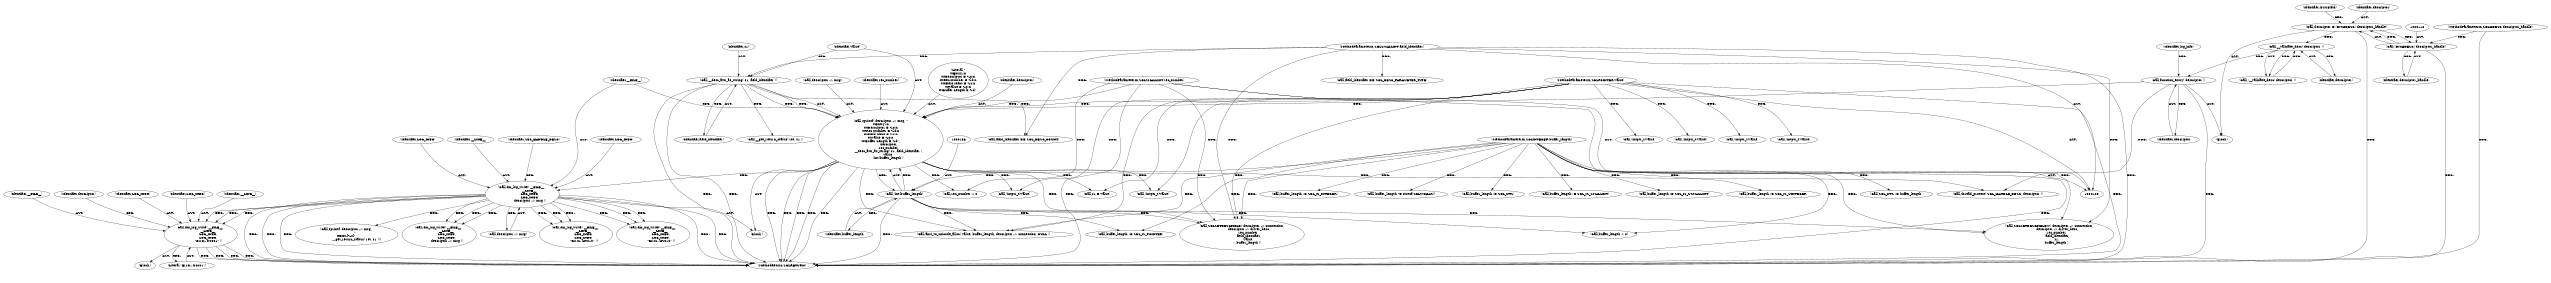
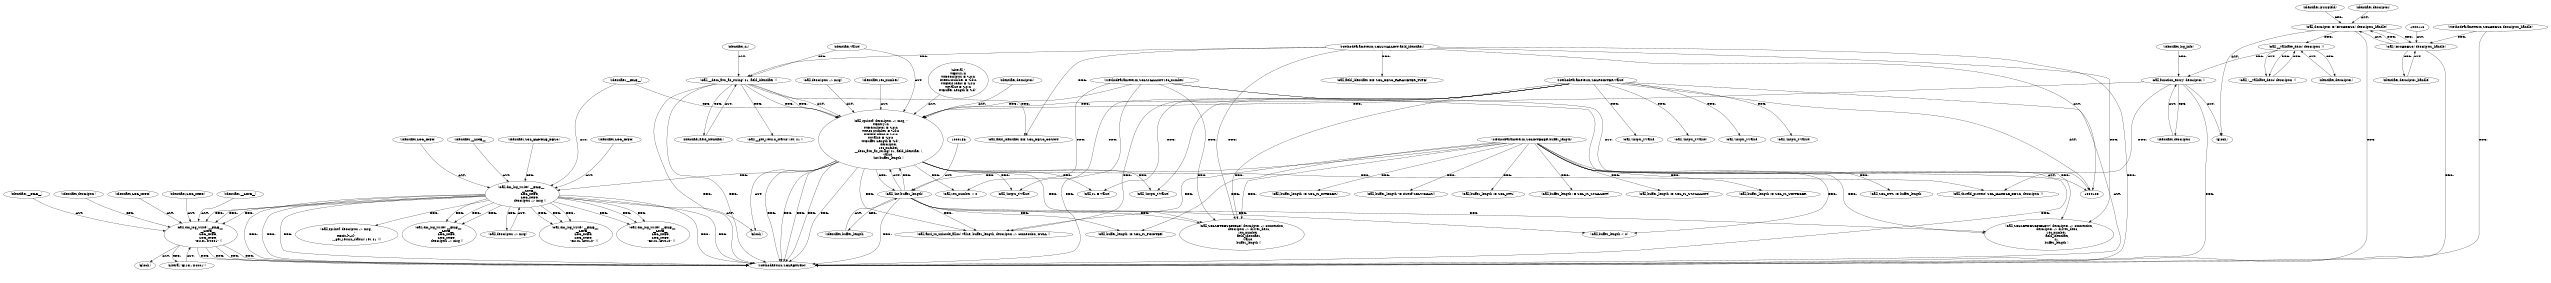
edge "(MethodParameterIn,SQLPOINTER value)" -> "(MethodReturn,SQLRETURN)": label "DDG: " -> "AST: "
